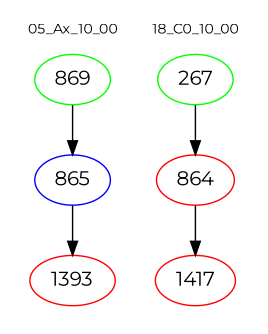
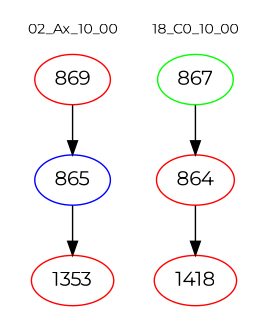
cluster "05_Ax_10_00": label "05_Ax_10_00" -> "02_Ax_10_00"
node "869": color green -> red
node "267": label "267" -> "867"
node "1393": label "1393" -> "1353"
node "1417": label "1417" -> "1418"
